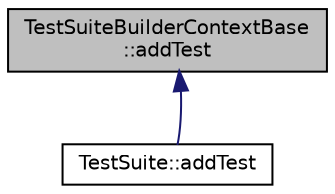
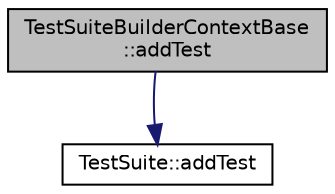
edge "TestSuite::addTest" -> "TestSuiteBuilderContextBase ::addTest": reversed
